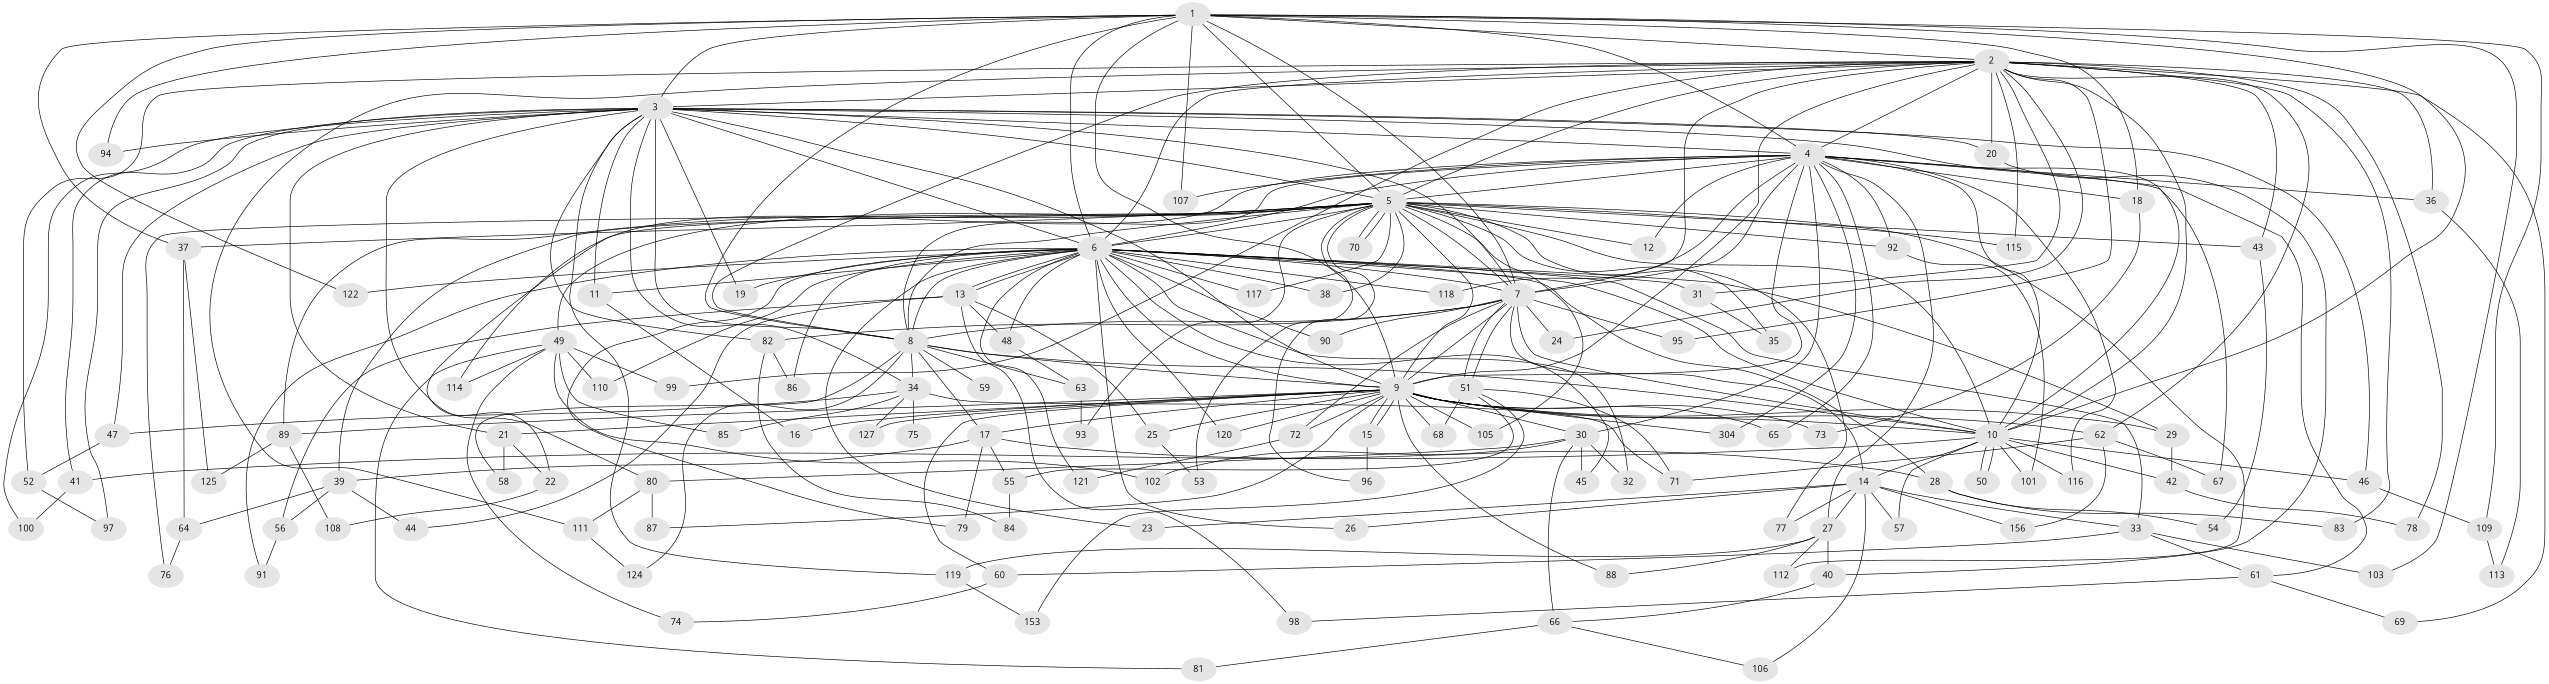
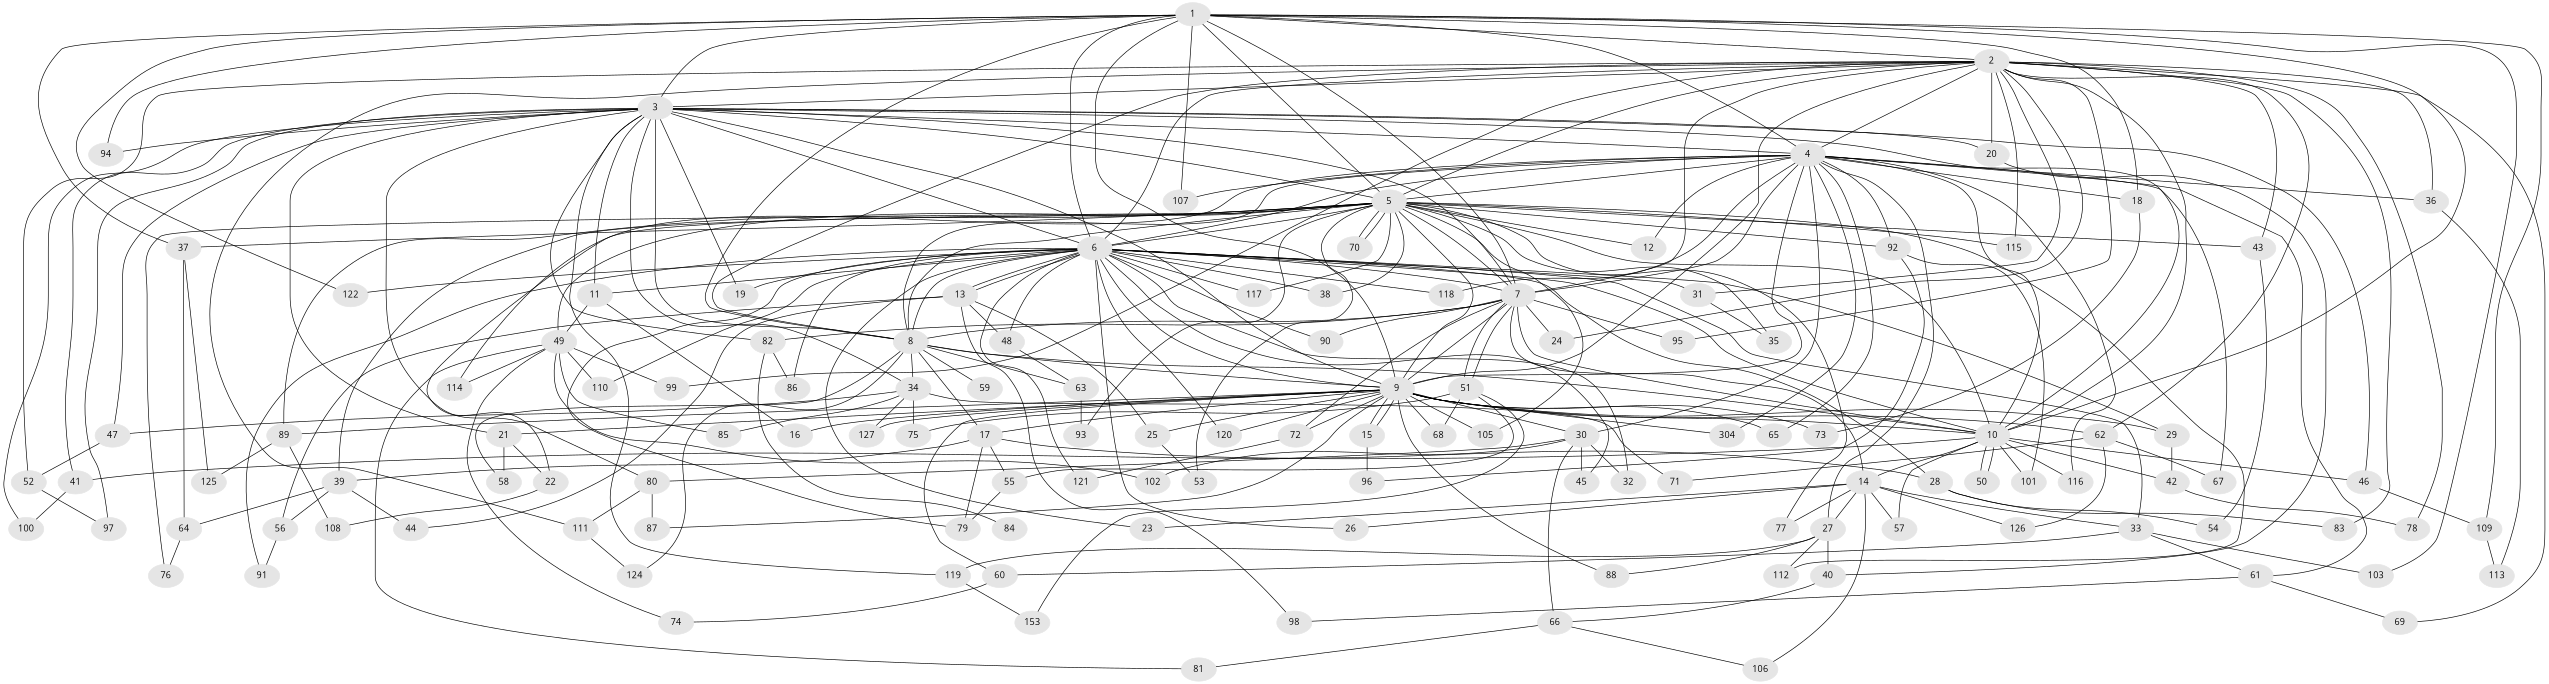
edge "11" -- "49": added
edge "5" -- "96": now "92" -- "96"
edge "51" -- "71": now "51" -- "75"
edge "55" -- "84": now "55" -- "79"
node "156": label "156" -> "126"
